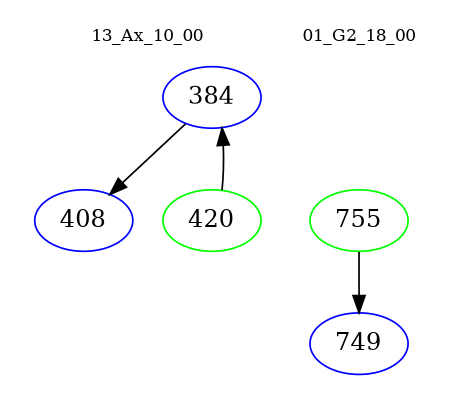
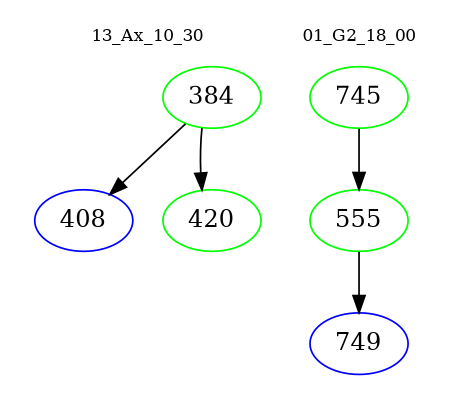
cluster "13_Ax_10_00": label "13_Ax_10_00" -> "13_Ax_10_30"
node "384": color blue -> green
node "745": added
edge "420" -> "384": reversed
node "755": label "755" -> "555"
